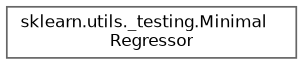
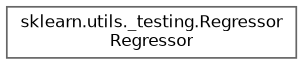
node "sklearn.utils._testing.Minimal Regressor": label "sklearn.utils._testing.Minimal Regressor" -> "sklearn.utils._testing.Regressor Regressor"
